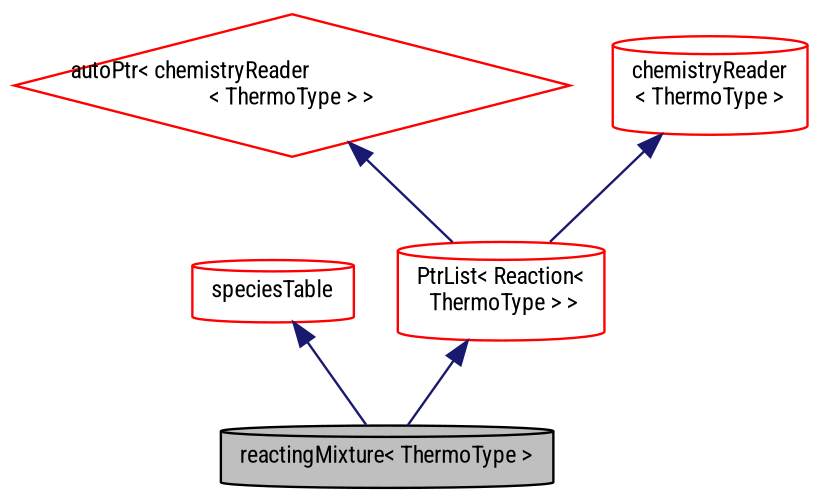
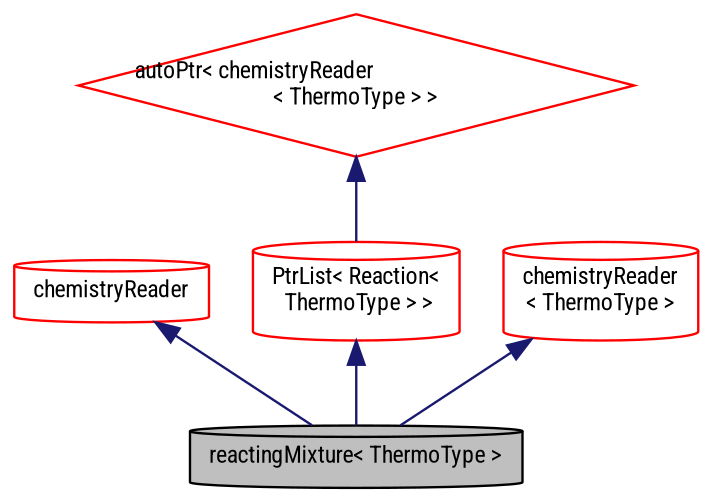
edge "PtrList< Reaction< ThermoType > >" -> "chemistryReader < ThermoType >": now "reactingMixture< ThermoType >" -> "chemistryReader < ThermoType >"
node "speciesTable": label "speciesTable" -> "chemistryReader"
